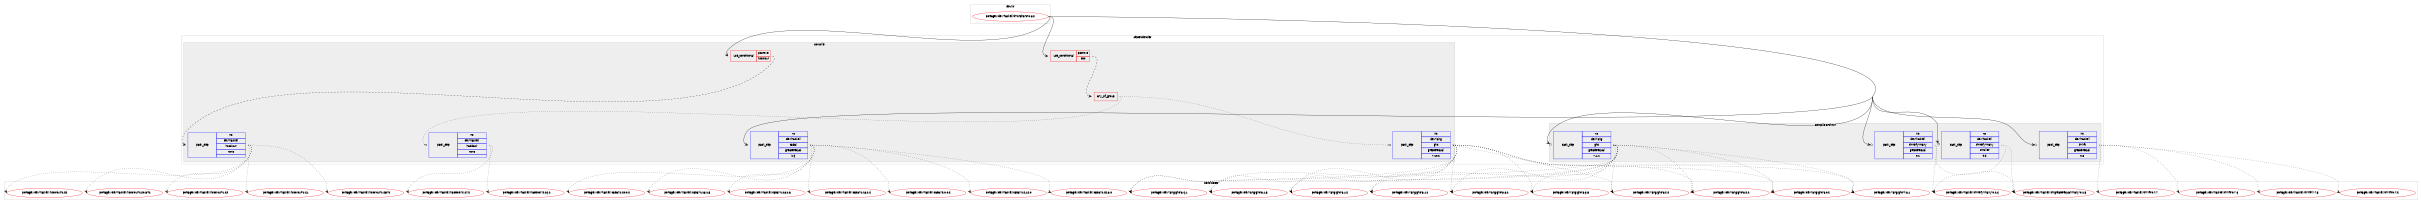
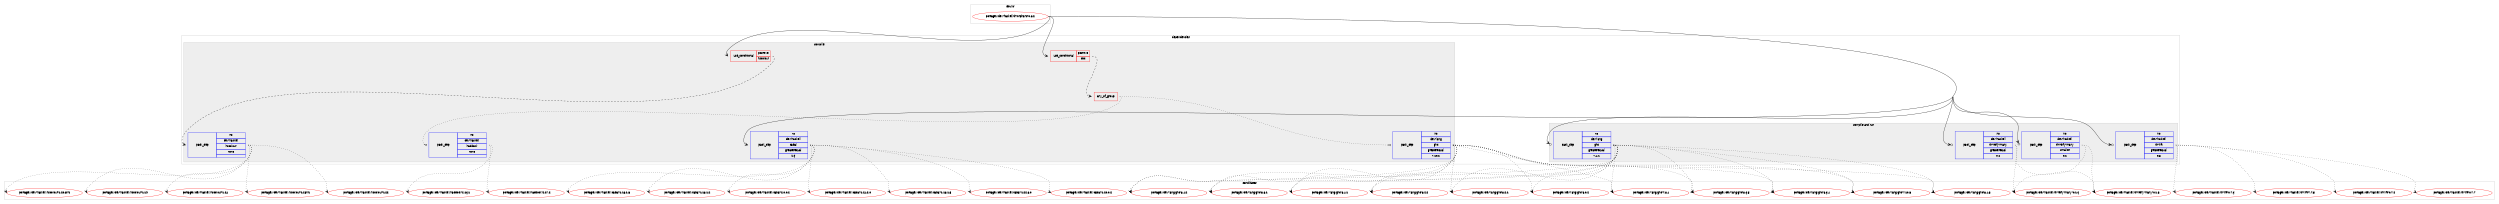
node "portage://dev-lang/ghc-7.10.3": added
node "portage://dev-haskell/th-greaterequal-many-0.1.3": label "portage://dev-haskell/th-greaterequal-many-0.1.3" -> "portage://dev-haskell/th-reify-many-0.1.3"
